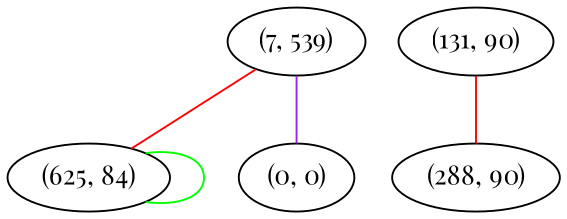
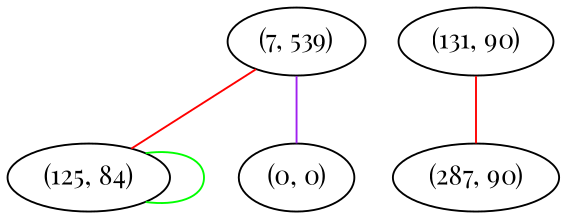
node "(625, 84)": label "(625, 84)" -> "(125, 84)"
node "(288, 90)": label "(288, 90)" -> "(287, 90)"
